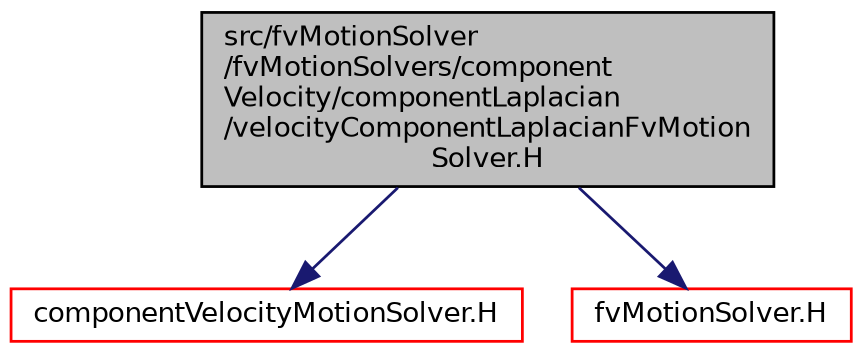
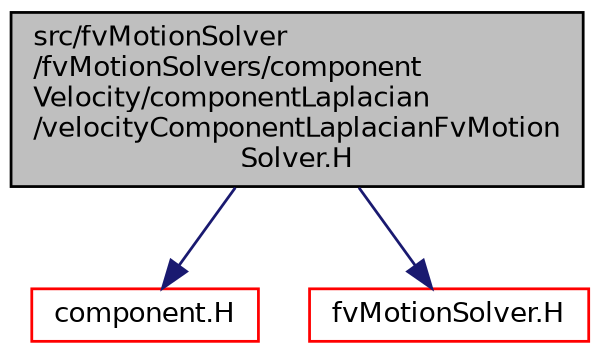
node "componentVelocityMotionSolver.H": label "componentVelocityMotionSolver.H" -> "component.H"
